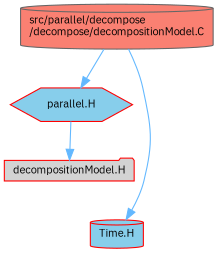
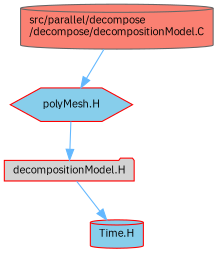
node "parallel.H": label "parallel.H" -> "polyMesh.H"
edge "src/parallel/decompose /decompose/decompositionModel.C" -> "Time.H": now "decompositionModel.H" -> "Time.H"
